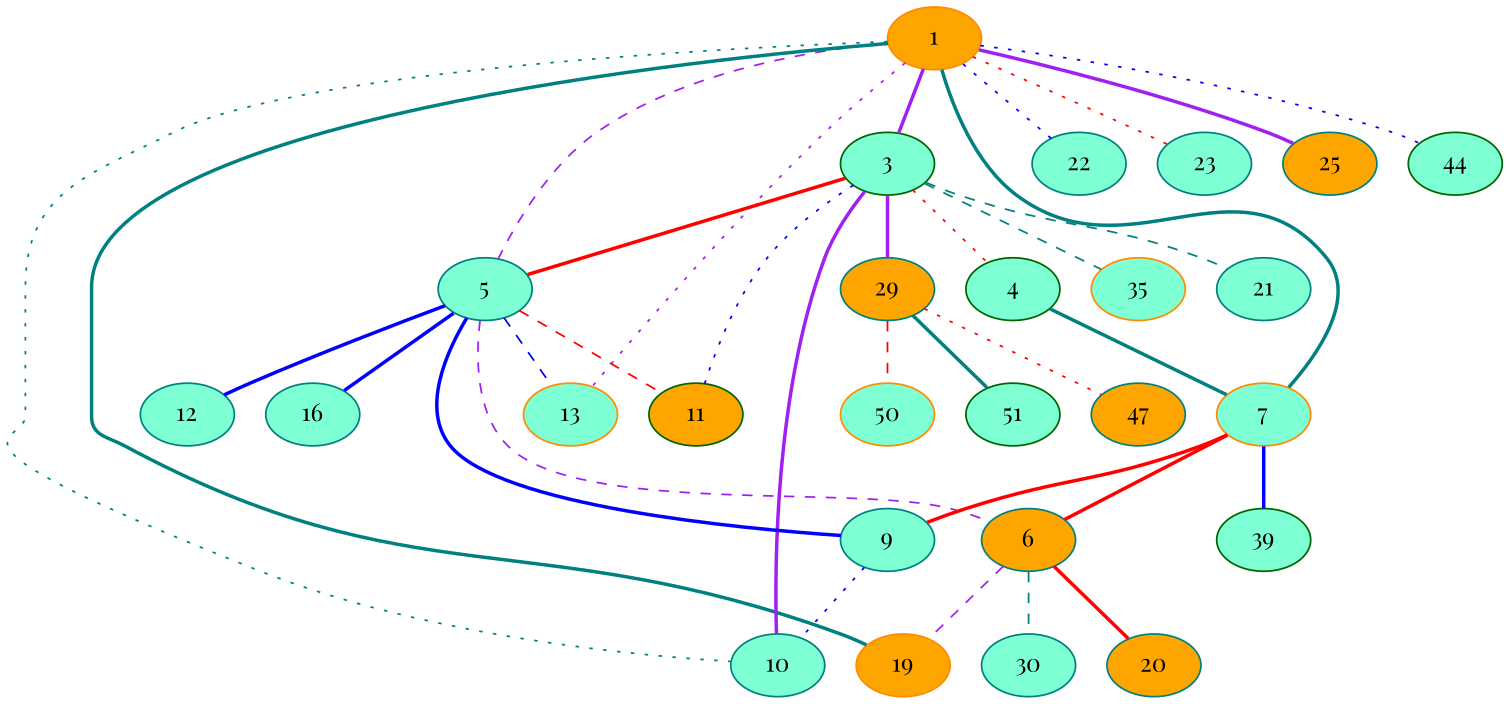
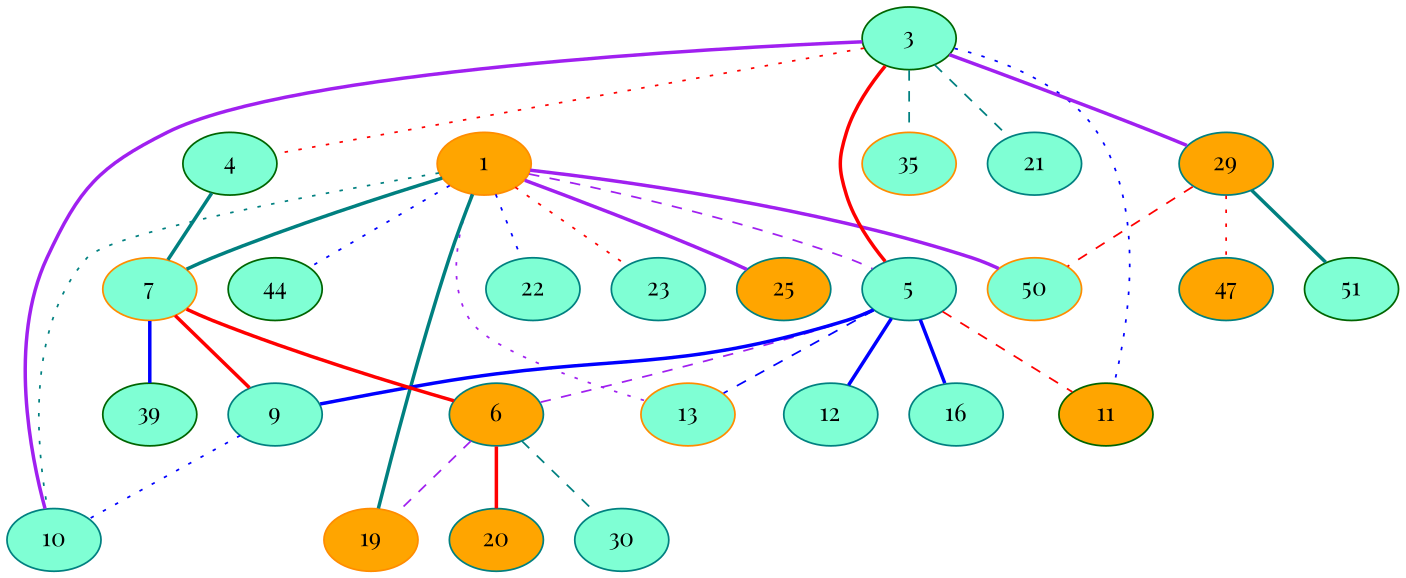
edge "1" -- "3": now "1" -- "50"
